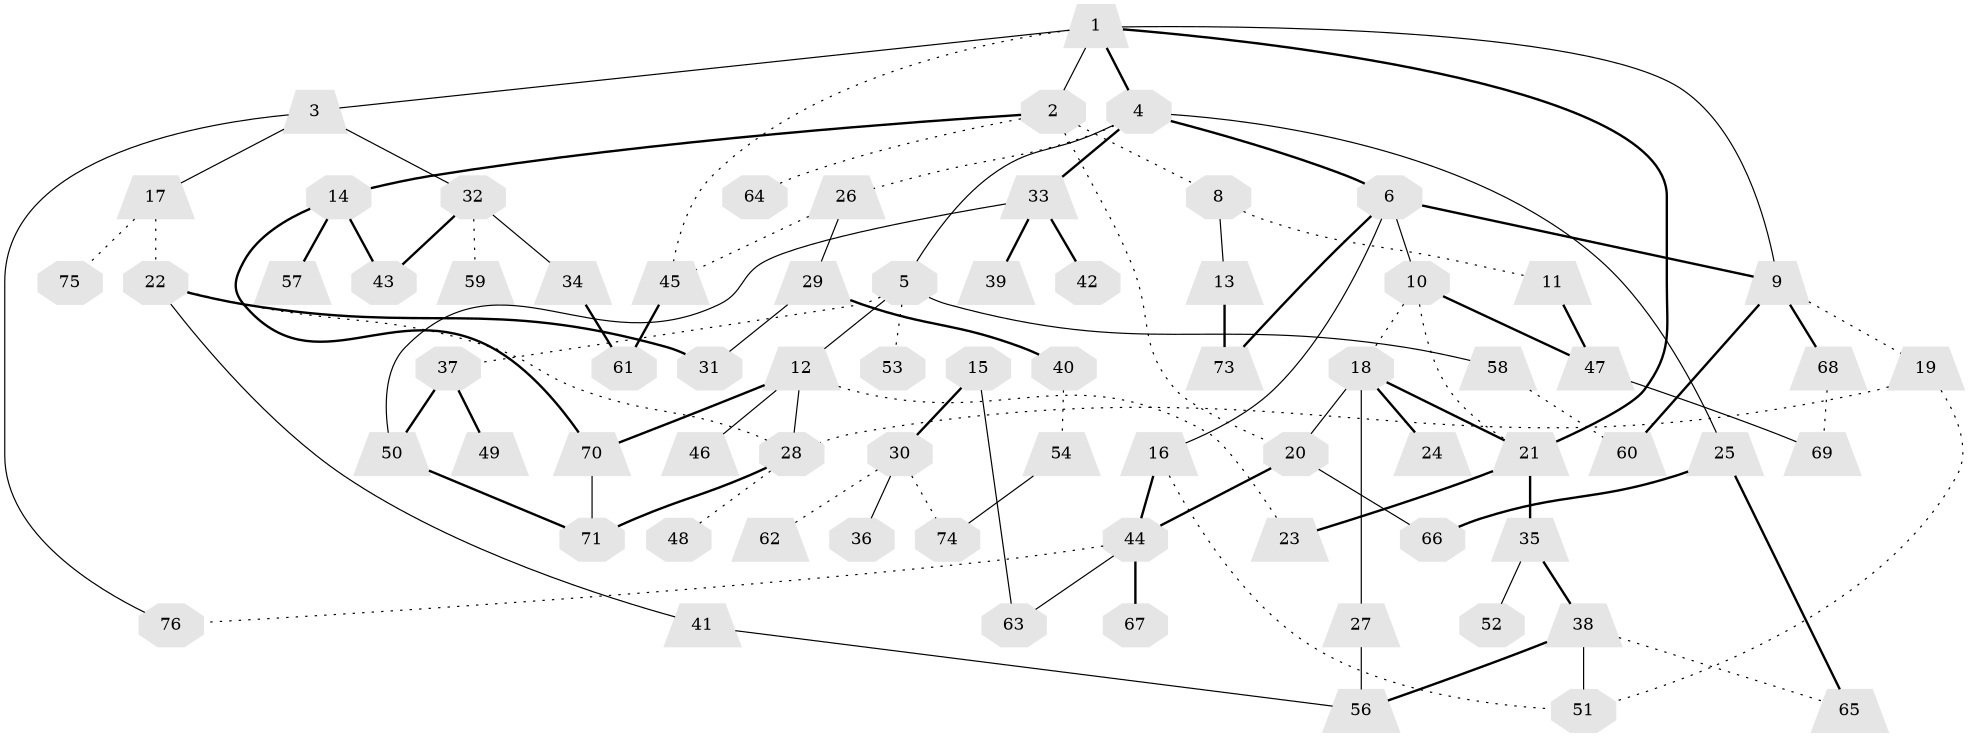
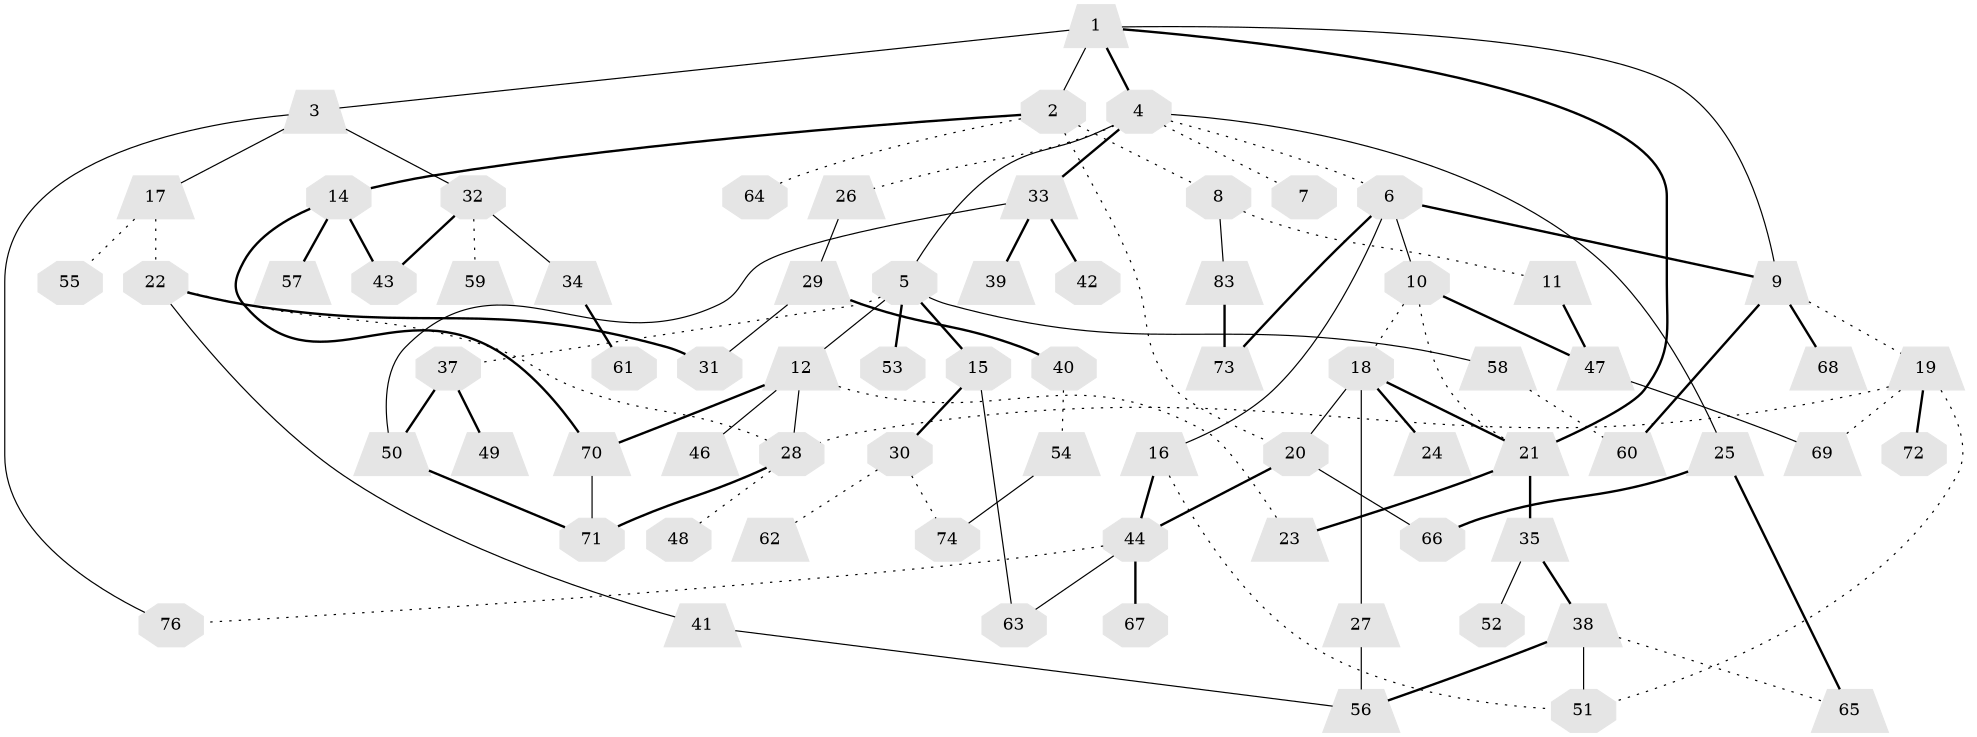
edge "4" -- "6": style bold -> dotted
node "7": added
node "75": label "75" -> "55"
node "45": removed
node "13": label "13" -> "83"
edge "5" -- "53": style dotted -> bold
edge "5" -- "15": added
edge "68" -- "69": now "19" -- "69"
node "72": added
node "36": removed
